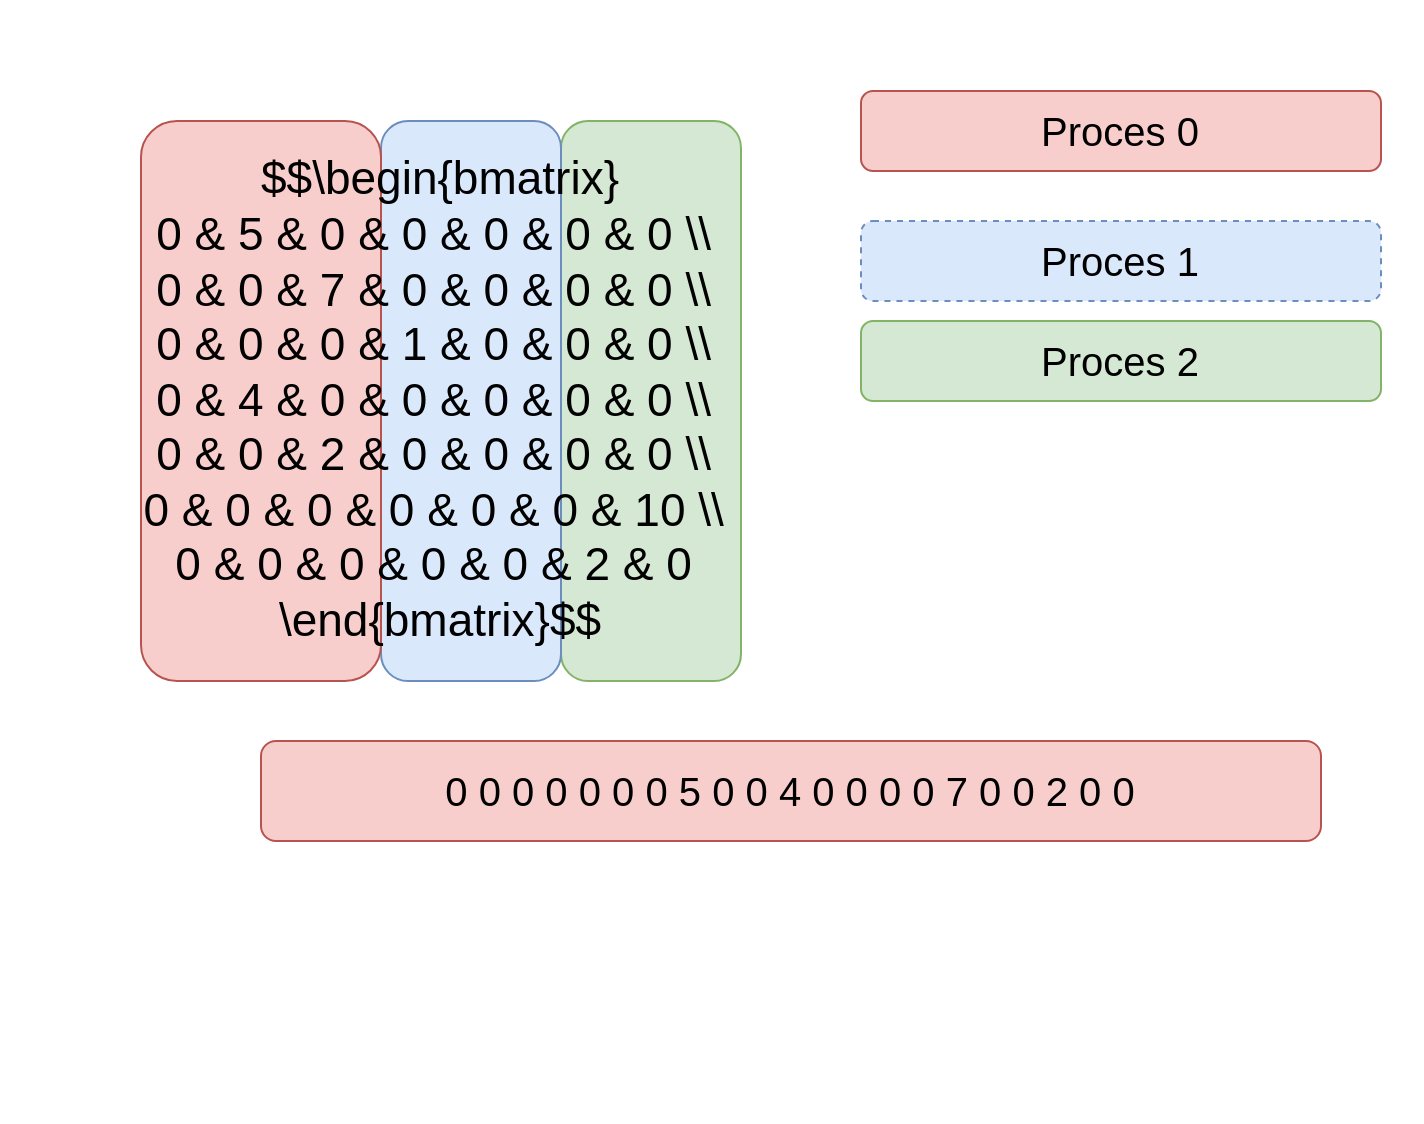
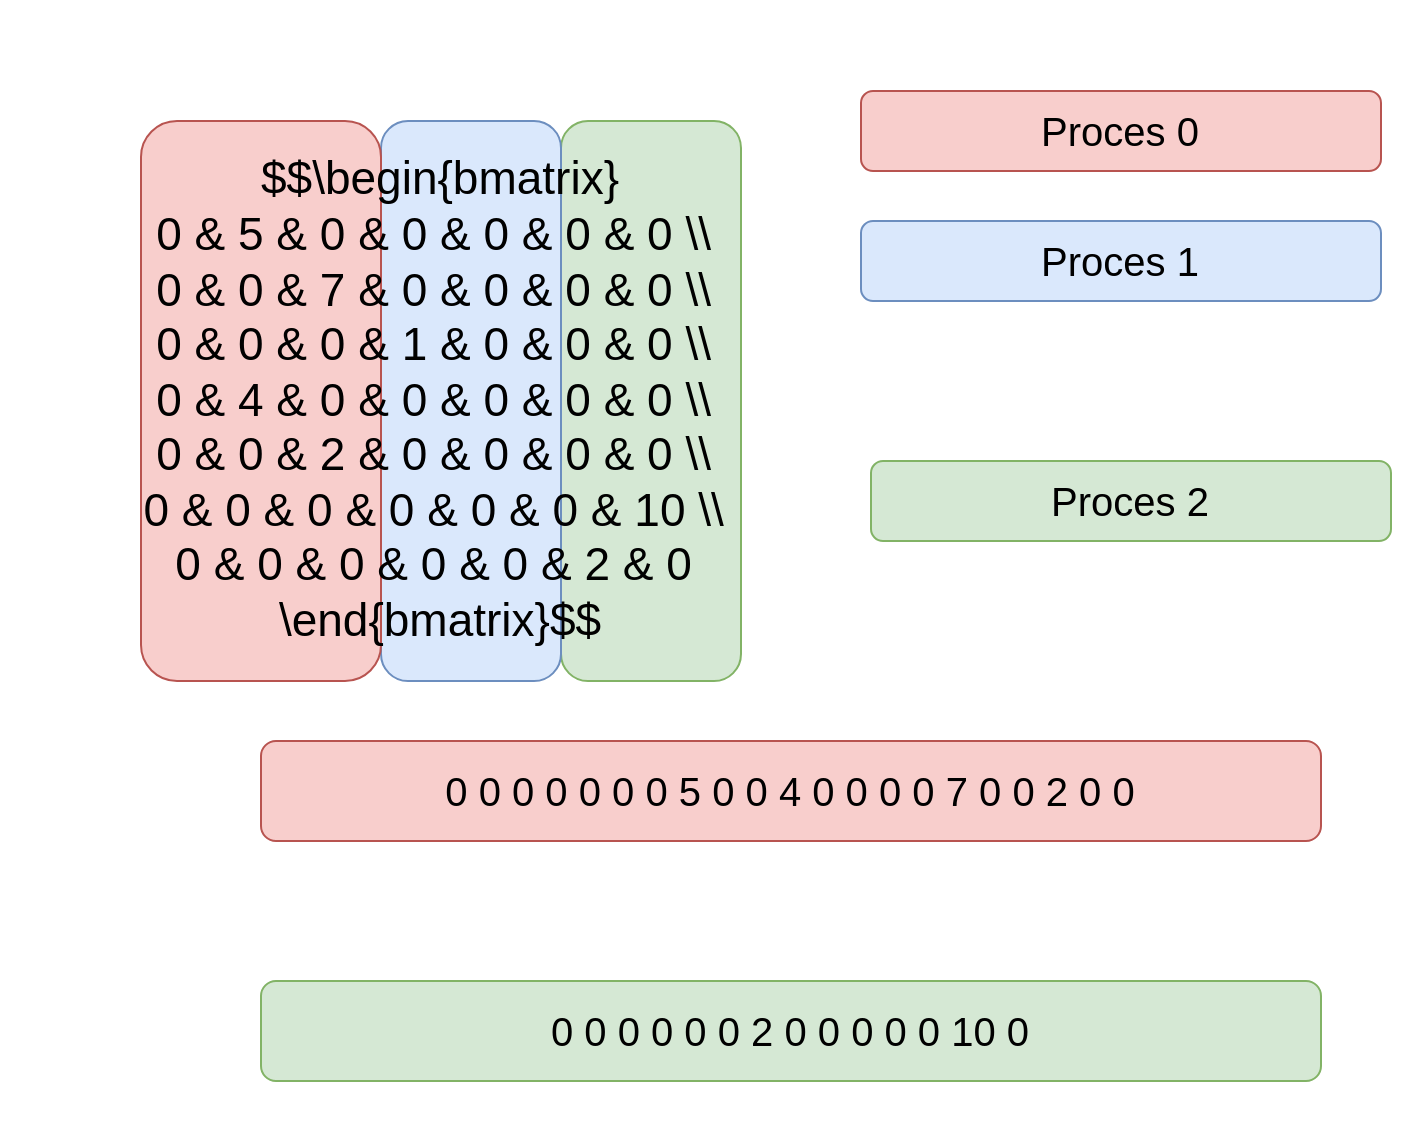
node "Proces 1": style dashed -> solid
node "Proces 2": moved (1121, 361) -> (1131, 501)
node "0 0 0 0 0 0 2 0 0 0 0 0 10 0": added
